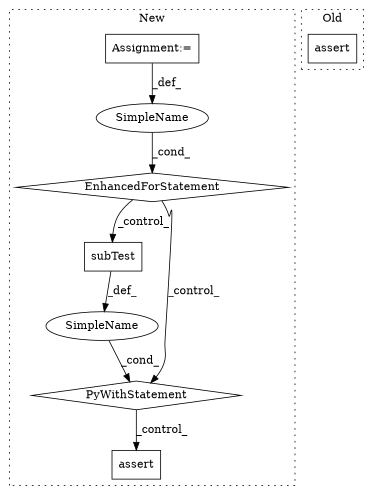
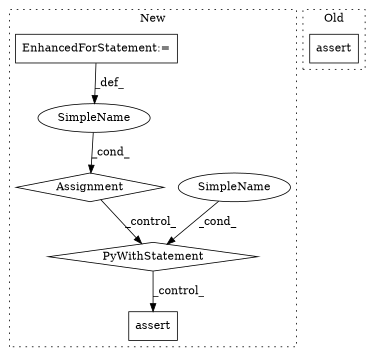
node "Assignment:=": label "Assignment:=" -> "EnhancedForStatement:="
node "EnhancedForStatement": label "EnhancedForStatement" -> "Assignment"
node "subTest": removed
